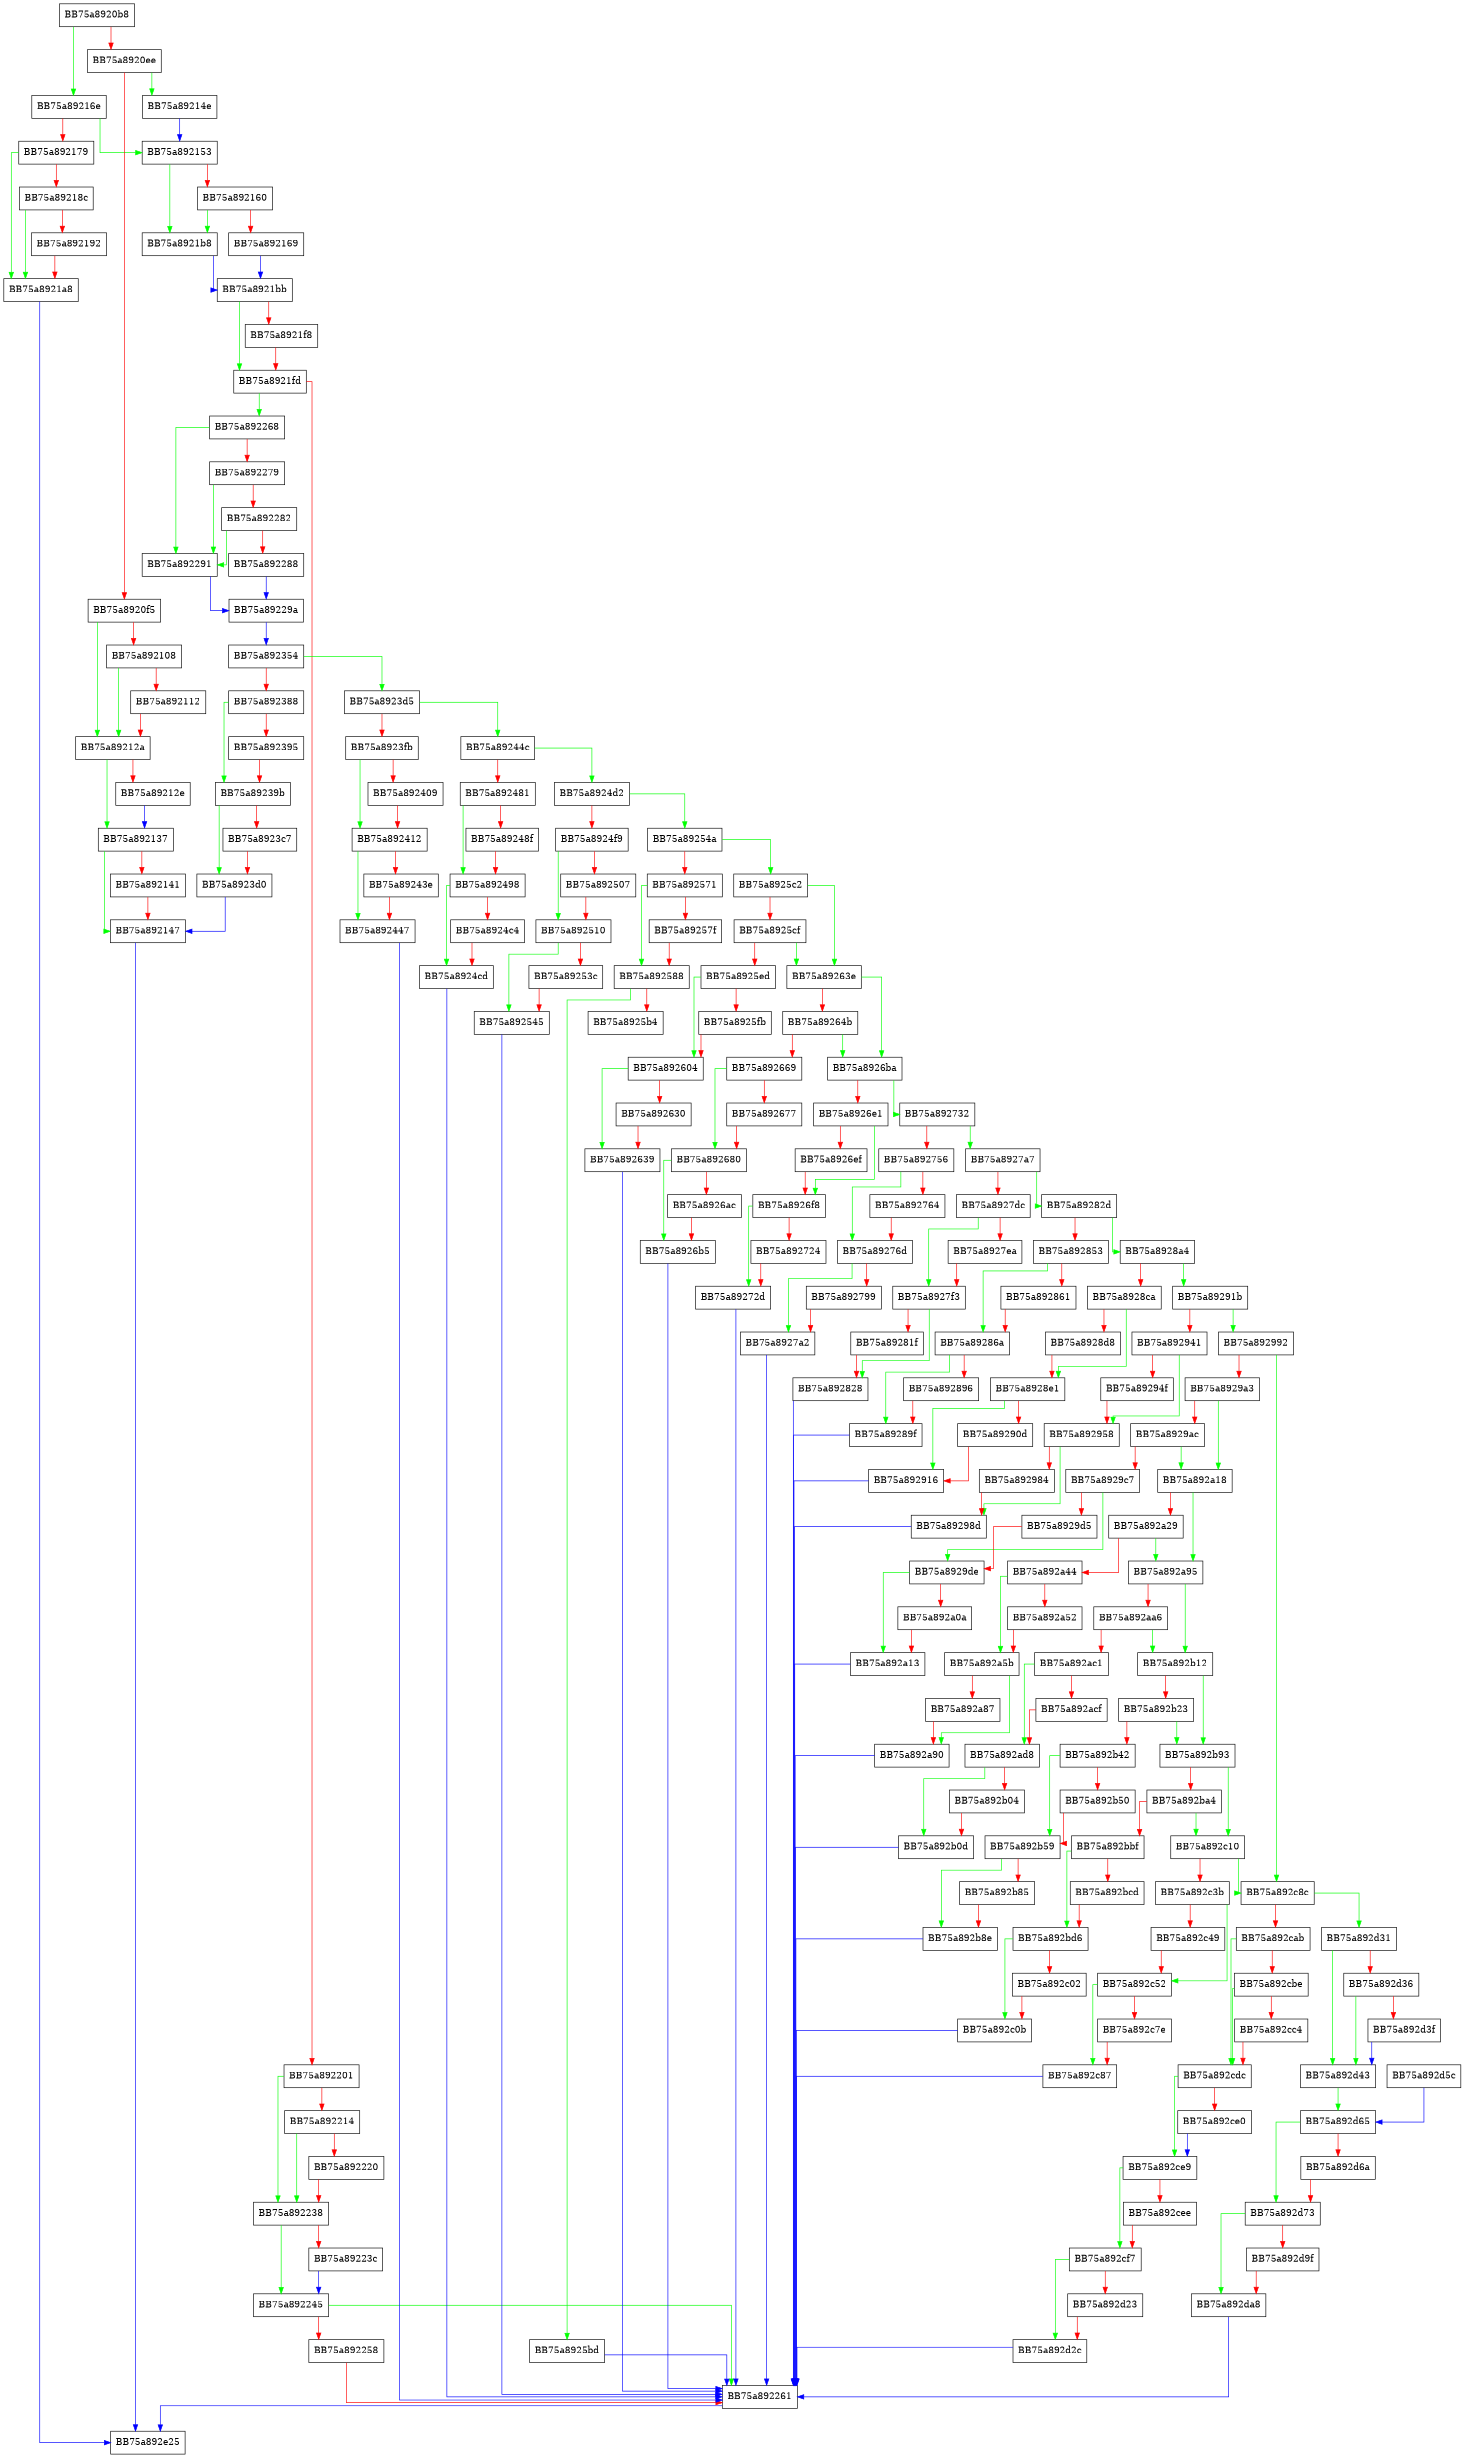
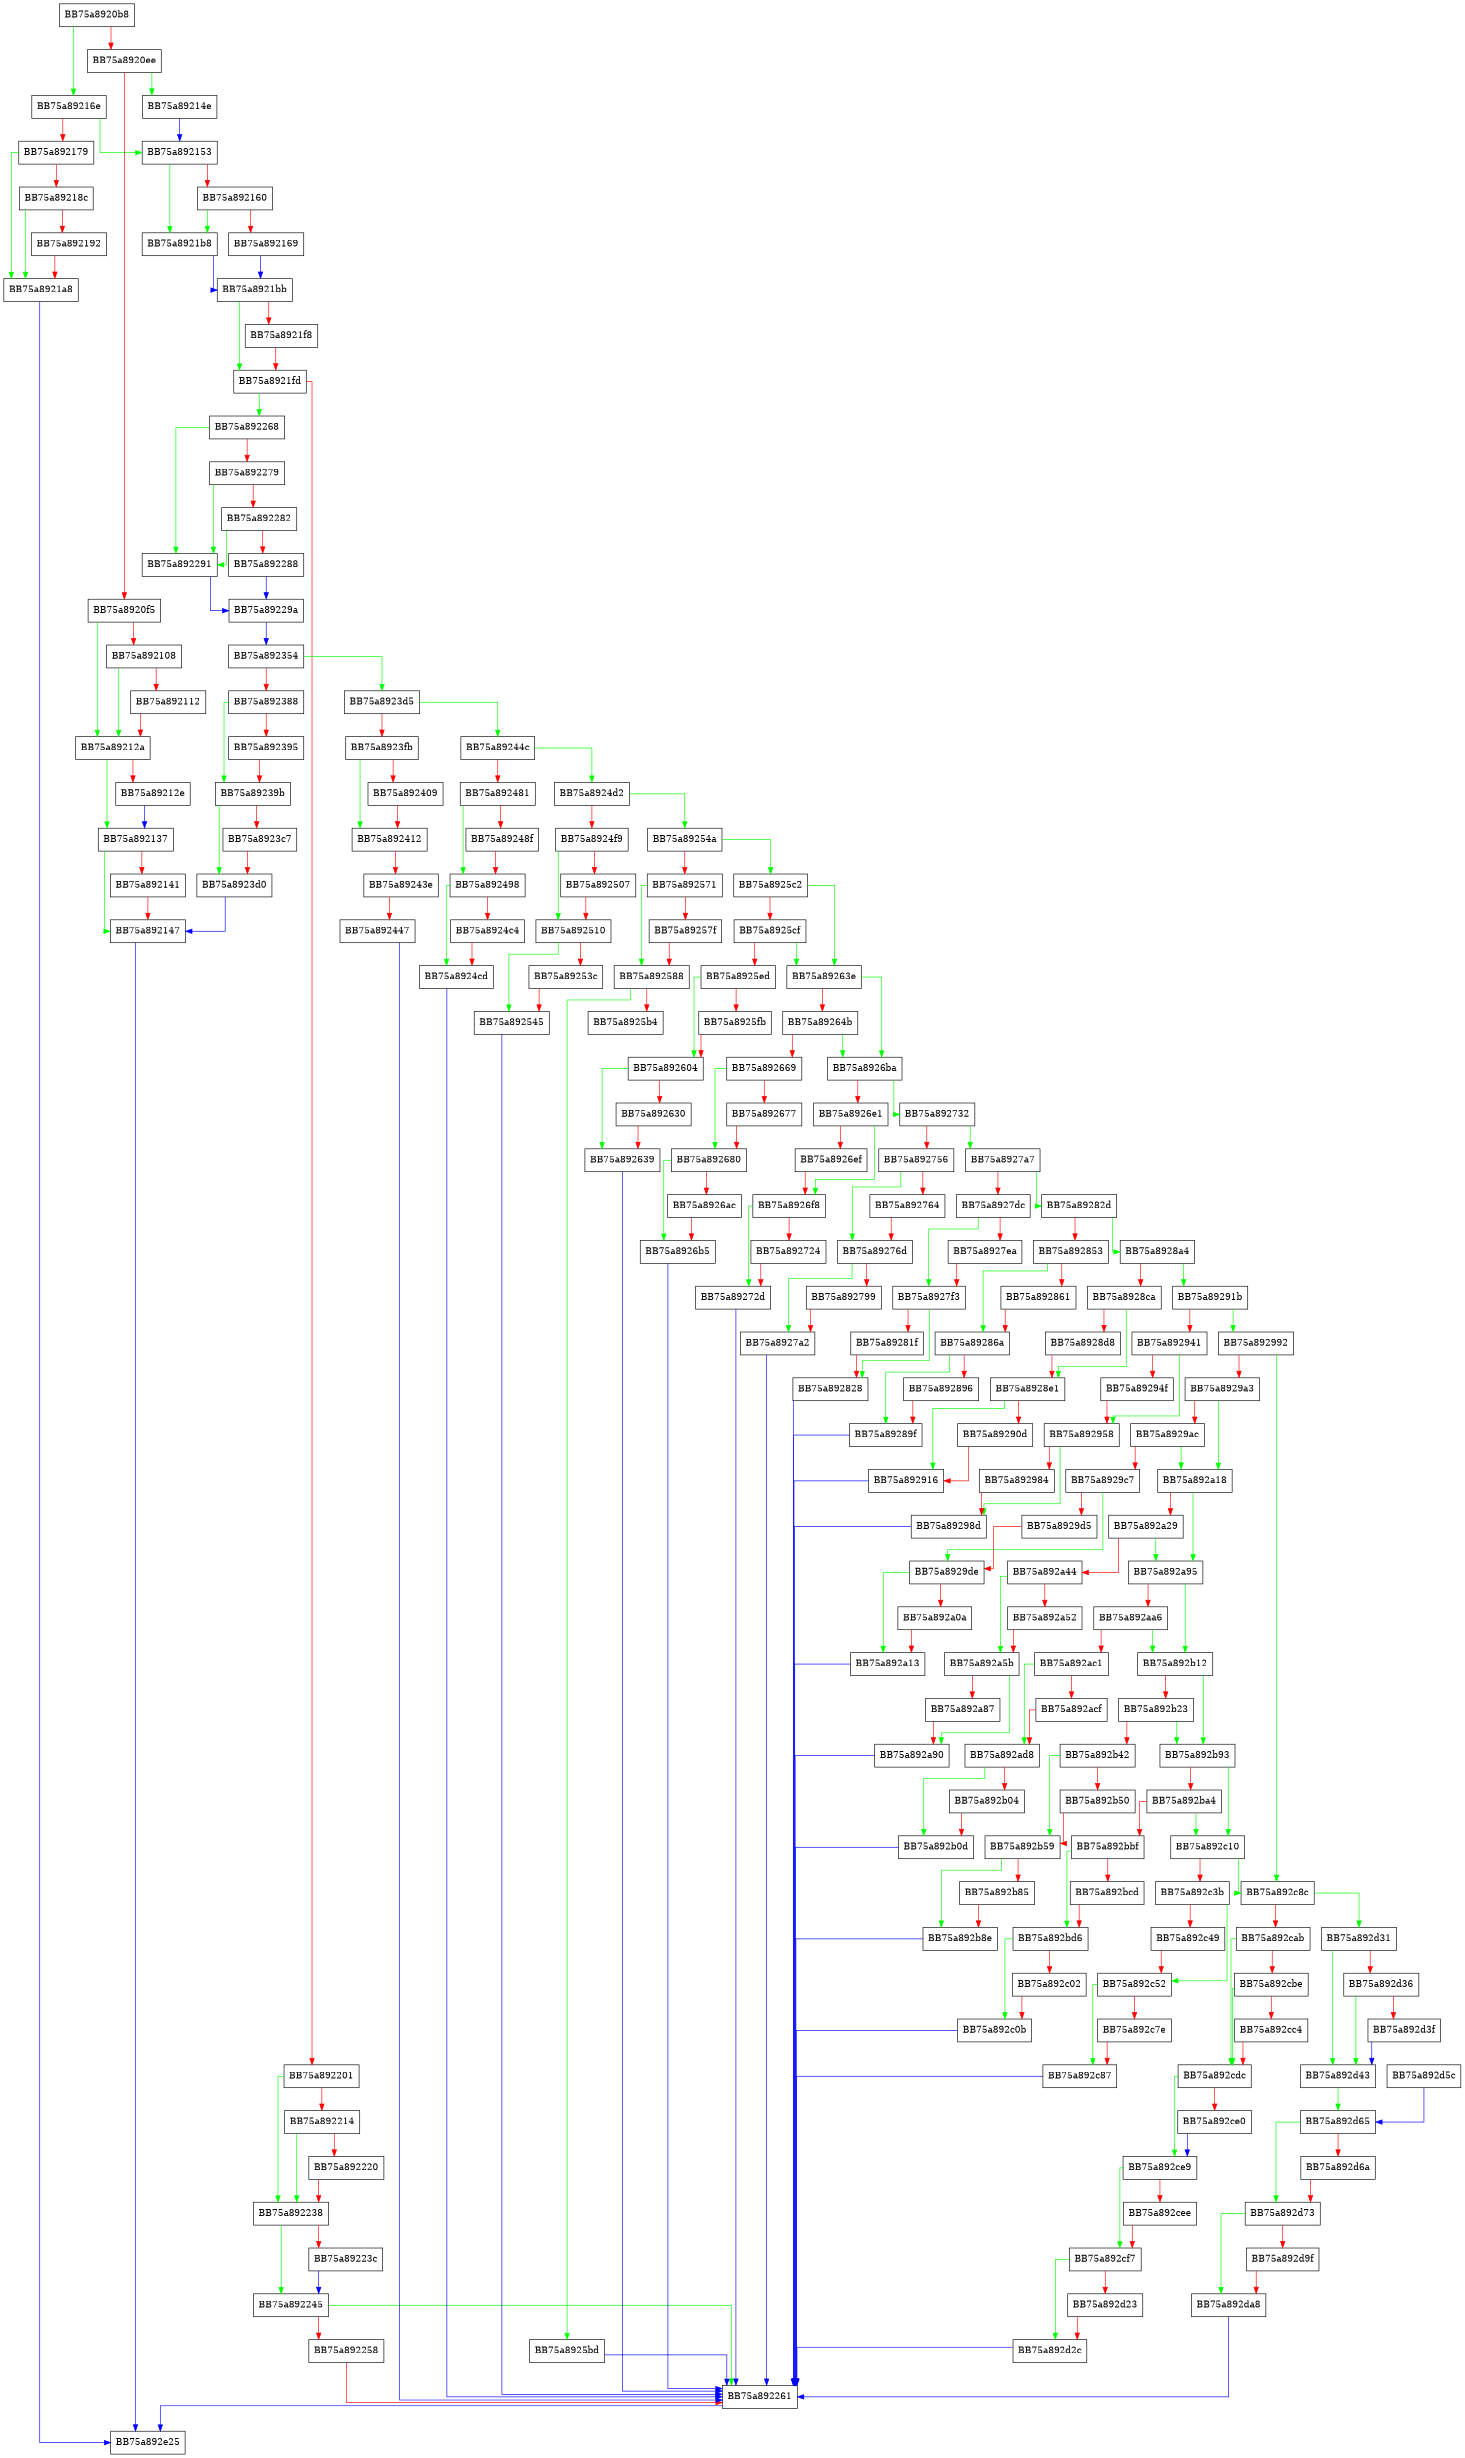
edge "BB75a892412" -> "BB75a892447": removed
